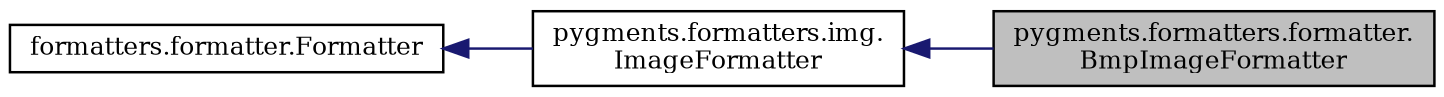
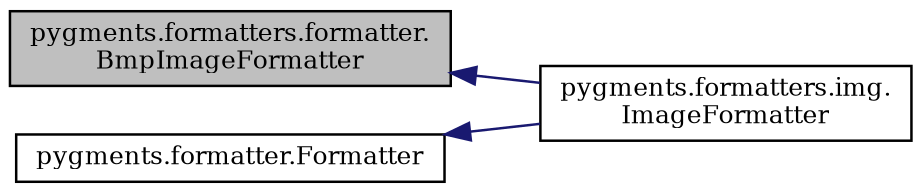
node "formatters.formatter.Formatter": label "formatters.formatter.Formatter" -> "pygments.formatter.Formatter"
edge "pygments.formatters.formatter. BmpImageFormatter" -> "pygments.formatters.img. ImageFormatter": reversed
